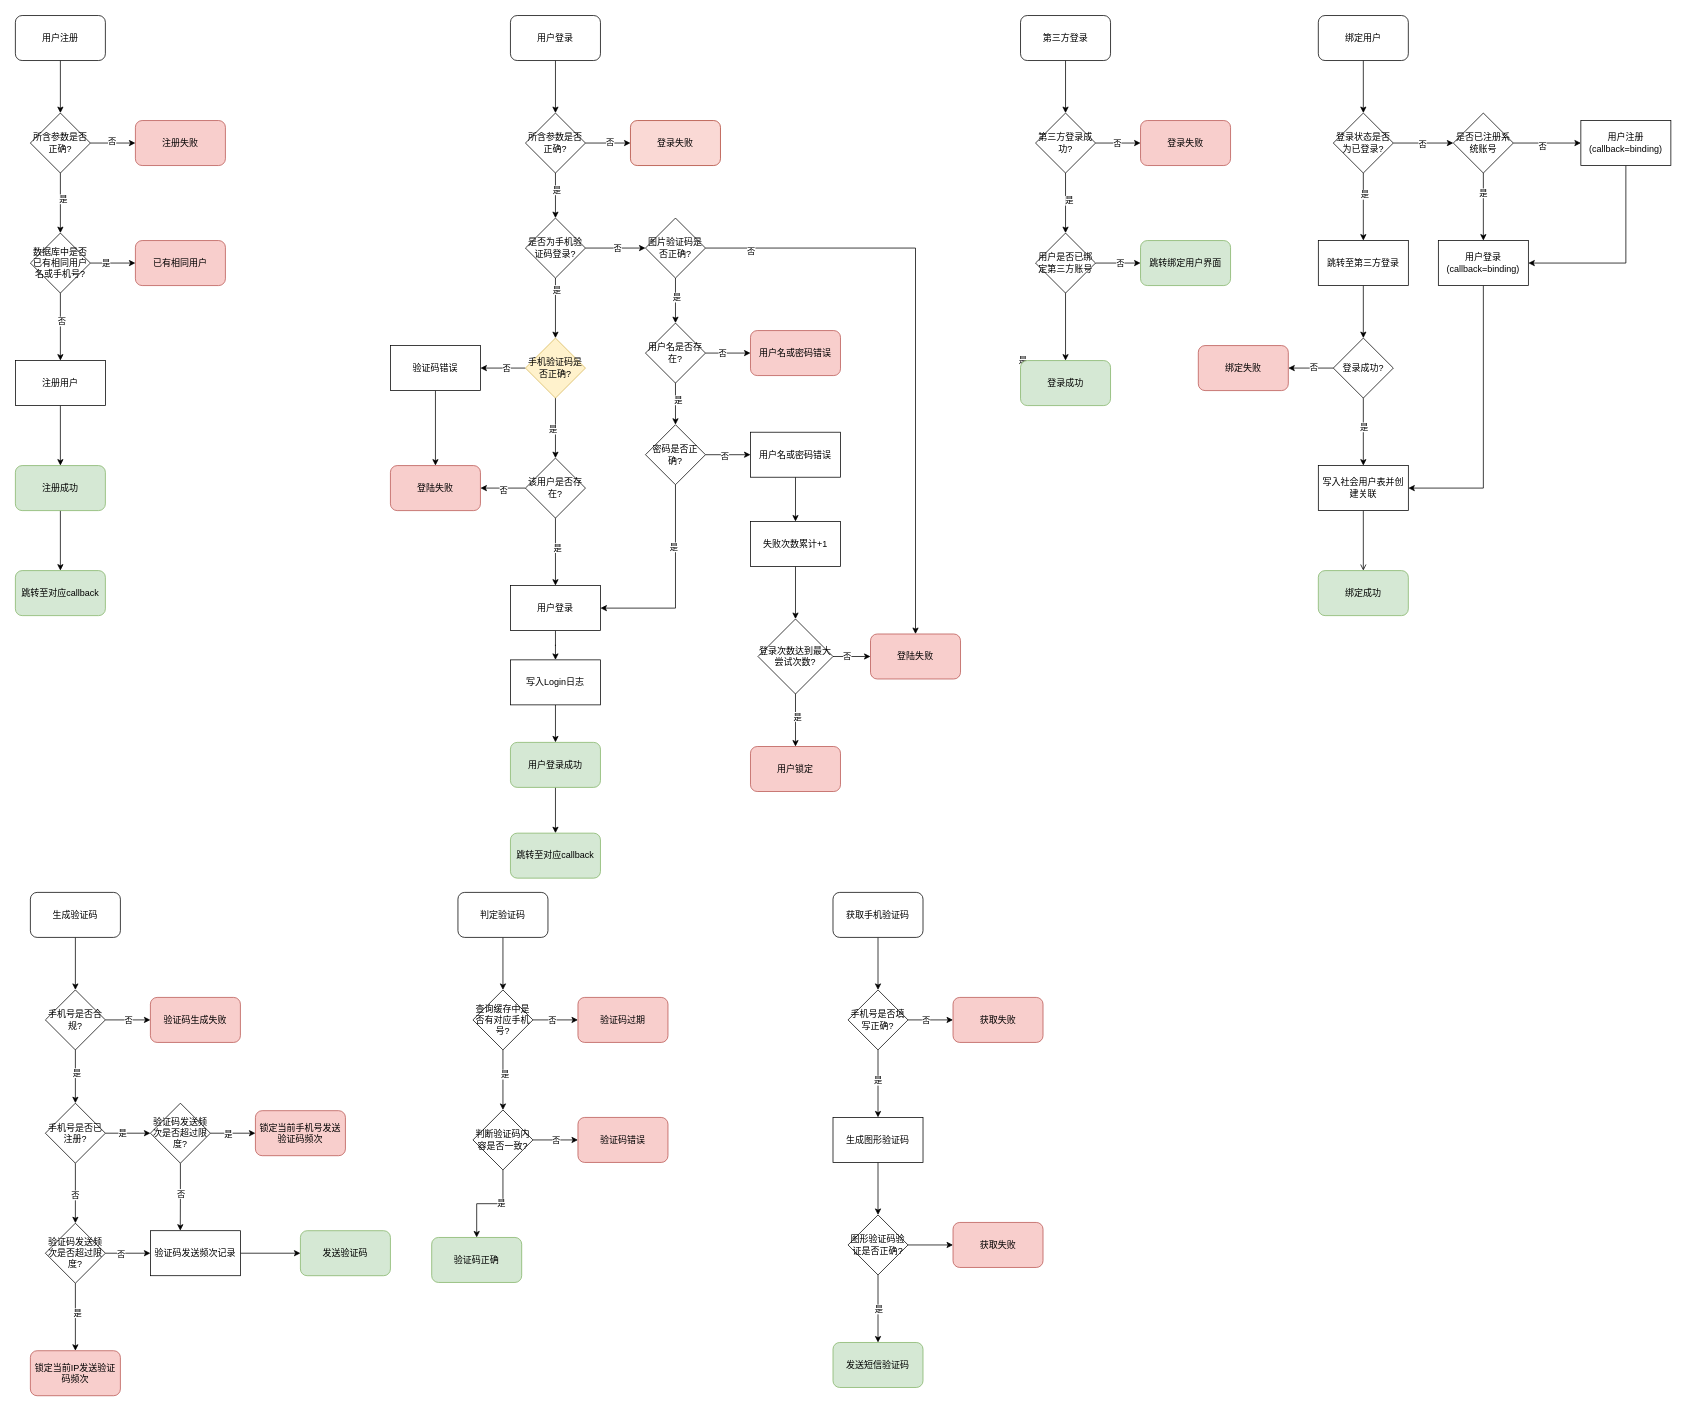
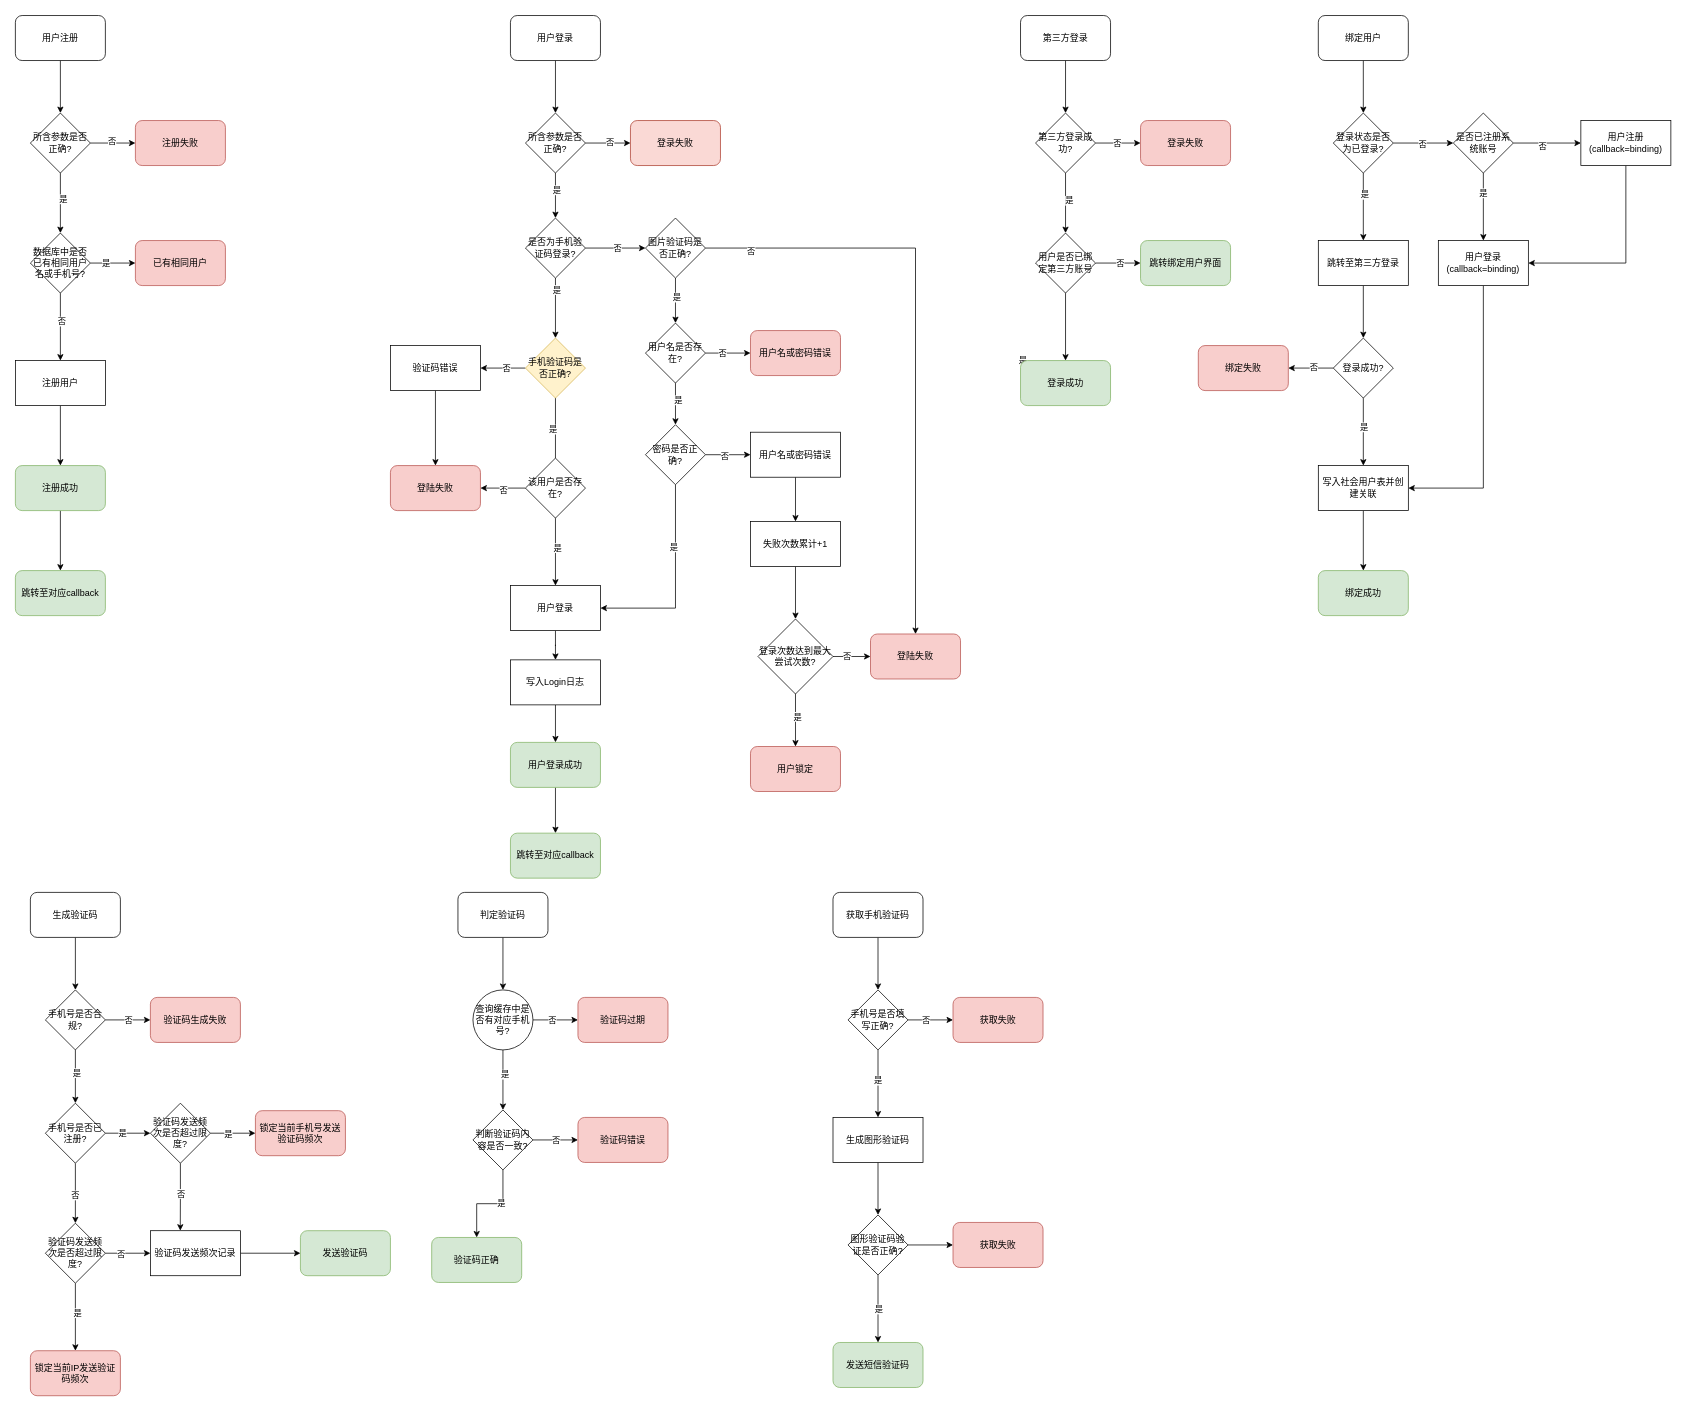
edge "手机验证码是否正确?" -> "该用户是否存在?": arrowhead classic -> none
edge "写入社会用户表并创建关联" -> "绑定成功": arrowhead open -> classic
node "查询缓存中是否有对应手机号?": shape diamond -> ellipse
